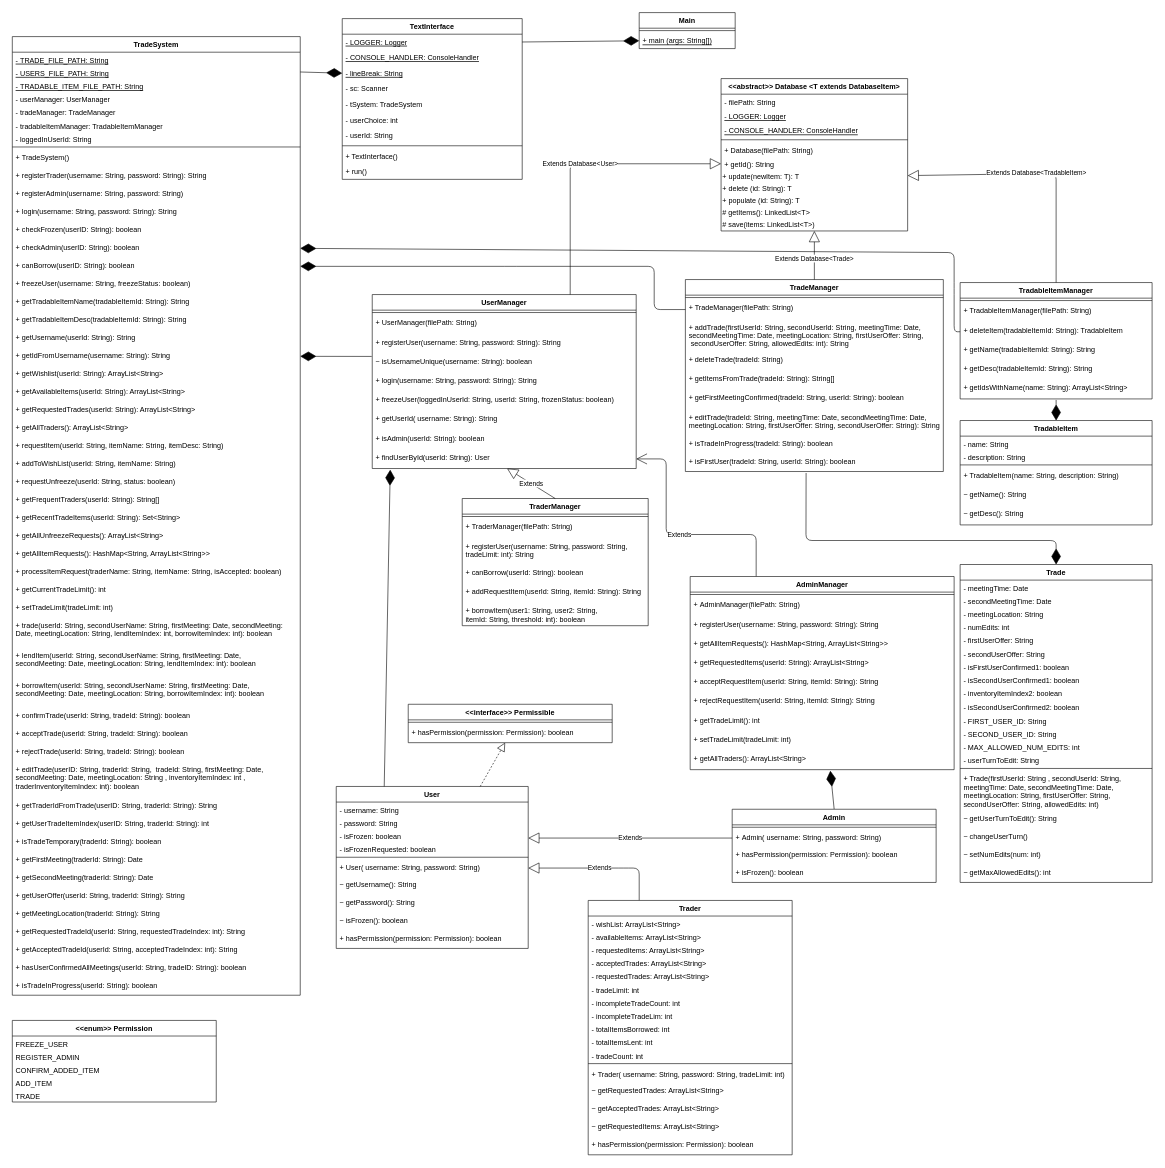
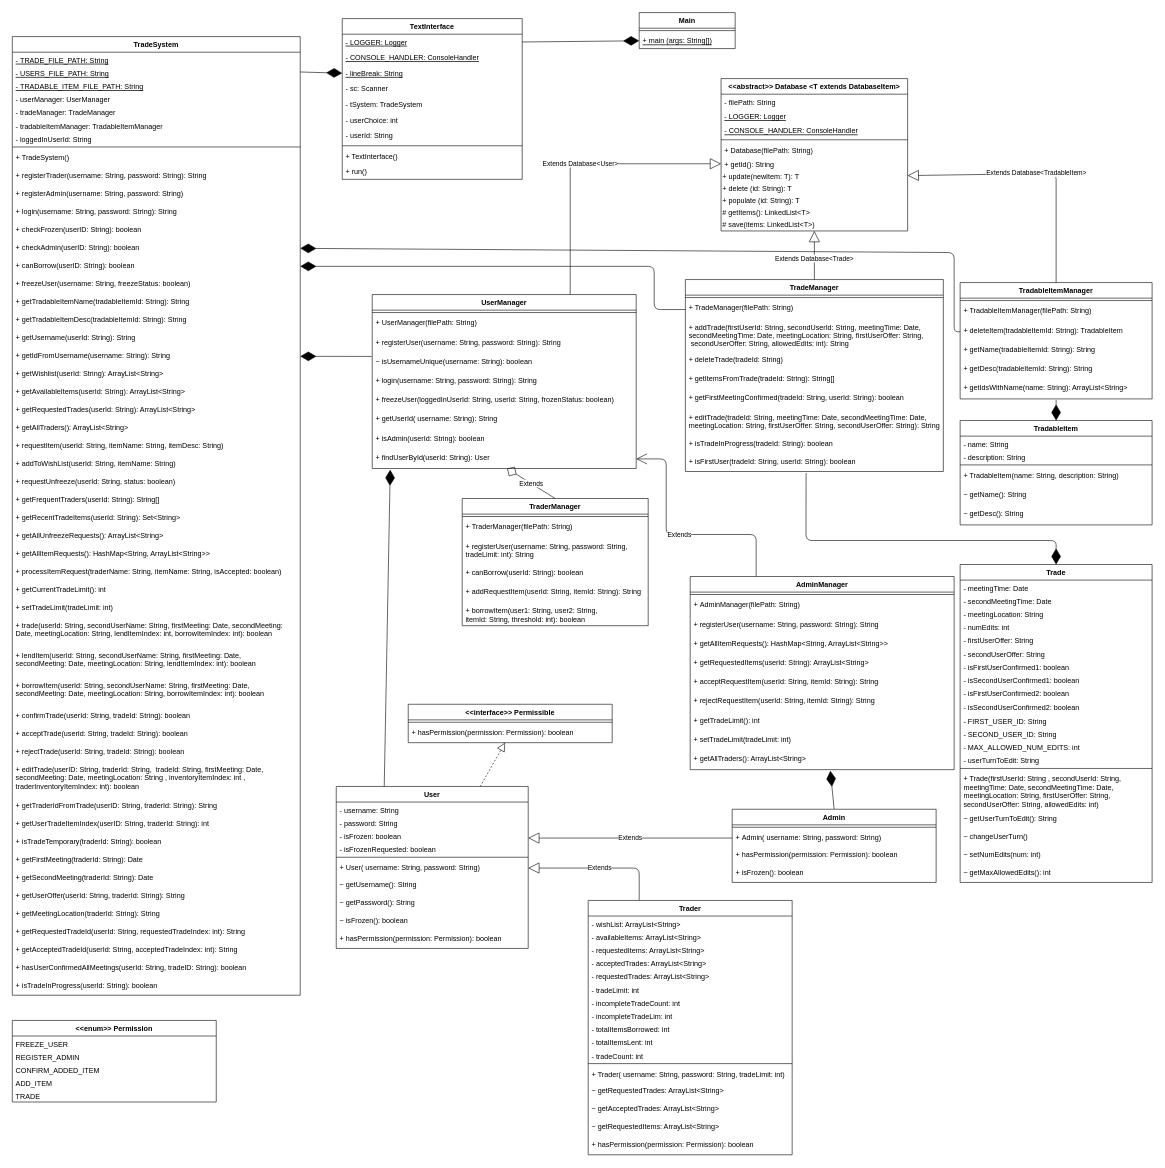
edge "TraderManager" -> "+ findUserById(userId: String): User": arrowhead block -> diamond
node "- inventoryItemIndex2: boolean": label "- inventoryItemIndex2: boolean" -> "- isFirstUserConfirmed2: boolean"
